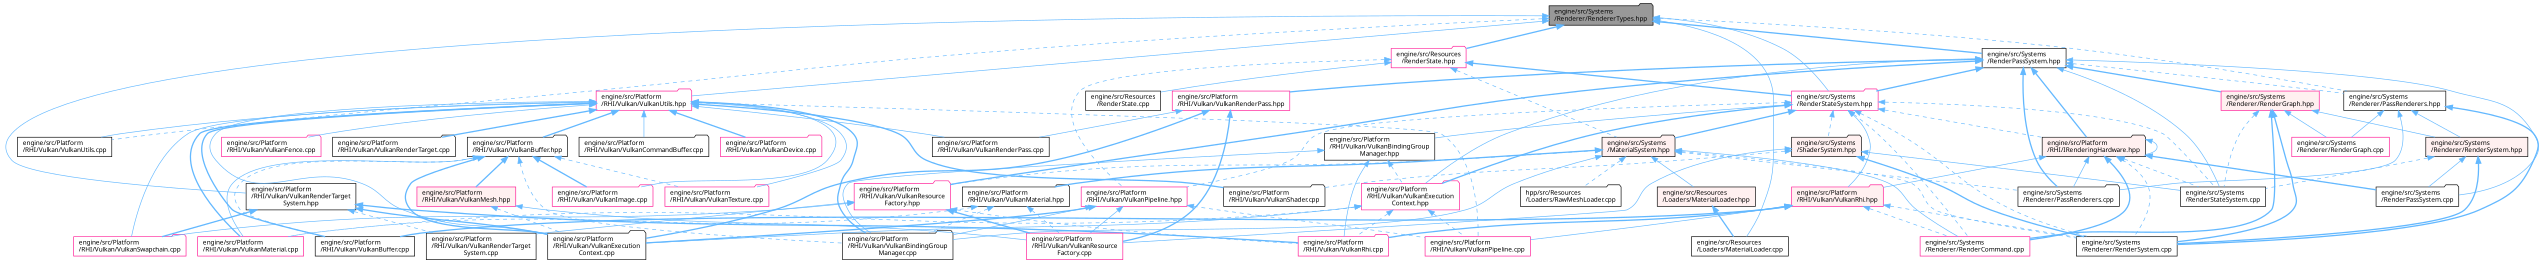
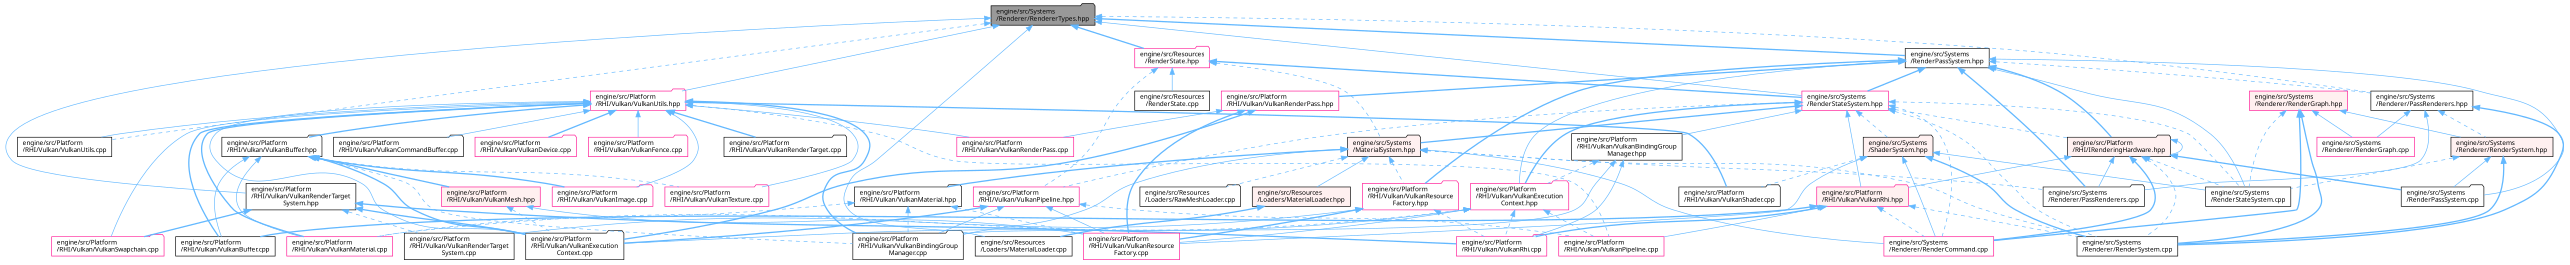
edge "engine/src/Systems /Renderer/RenderGraph.hpp" -> "engine/src/Systems /RenderPassSystem.hpp": removed
node "engine/src/Systems /RenderStateSystem.hpp": shape folder -> box
edge "engine/src/Systems /Renderer/RenderSystem.hpp" -> "engine/src/Systems /Renderer/PassRenderers.hpp": style solid -> dashed
node "engine/src/Platform /RHI/Vulkan/VulkanRenderPass.cpp": color black -> deeppink
edge "engine/src/Platform /RHI/Vulkan/VulkanBuffer.cpp" -> "engine/src/Platform /RHI/Vulkan/VulkanBuffer.hpp": style dashed -> solid
node "hpp/src/Resources /Loaders/RawMeshLoader.cpp": label "hpp/src/Resources /Loaders/RawMeshLoader.cpp" -> "engine/src/Resources /Loaders/RawMeshLoader.cpp"
edge "engine/src/Systems /Renderer/RenderCommand.cpp" -> "engine/src/Systems /ShaderSystem.hpp": added
edge "engine/src/Platform /RHI/Vulkan/VulkanSwapchain.cpp" -> "engine/src/Platform /RHI/Vulkan/VulkanResource Factory.hpp": removed
edge "engine/src/Platform /RHI/Vulkan/VulkanResource Factory.cpp" -> "engine/src/Platform /RHI/Vulkan/VulkanExecution Context.hpp": added
